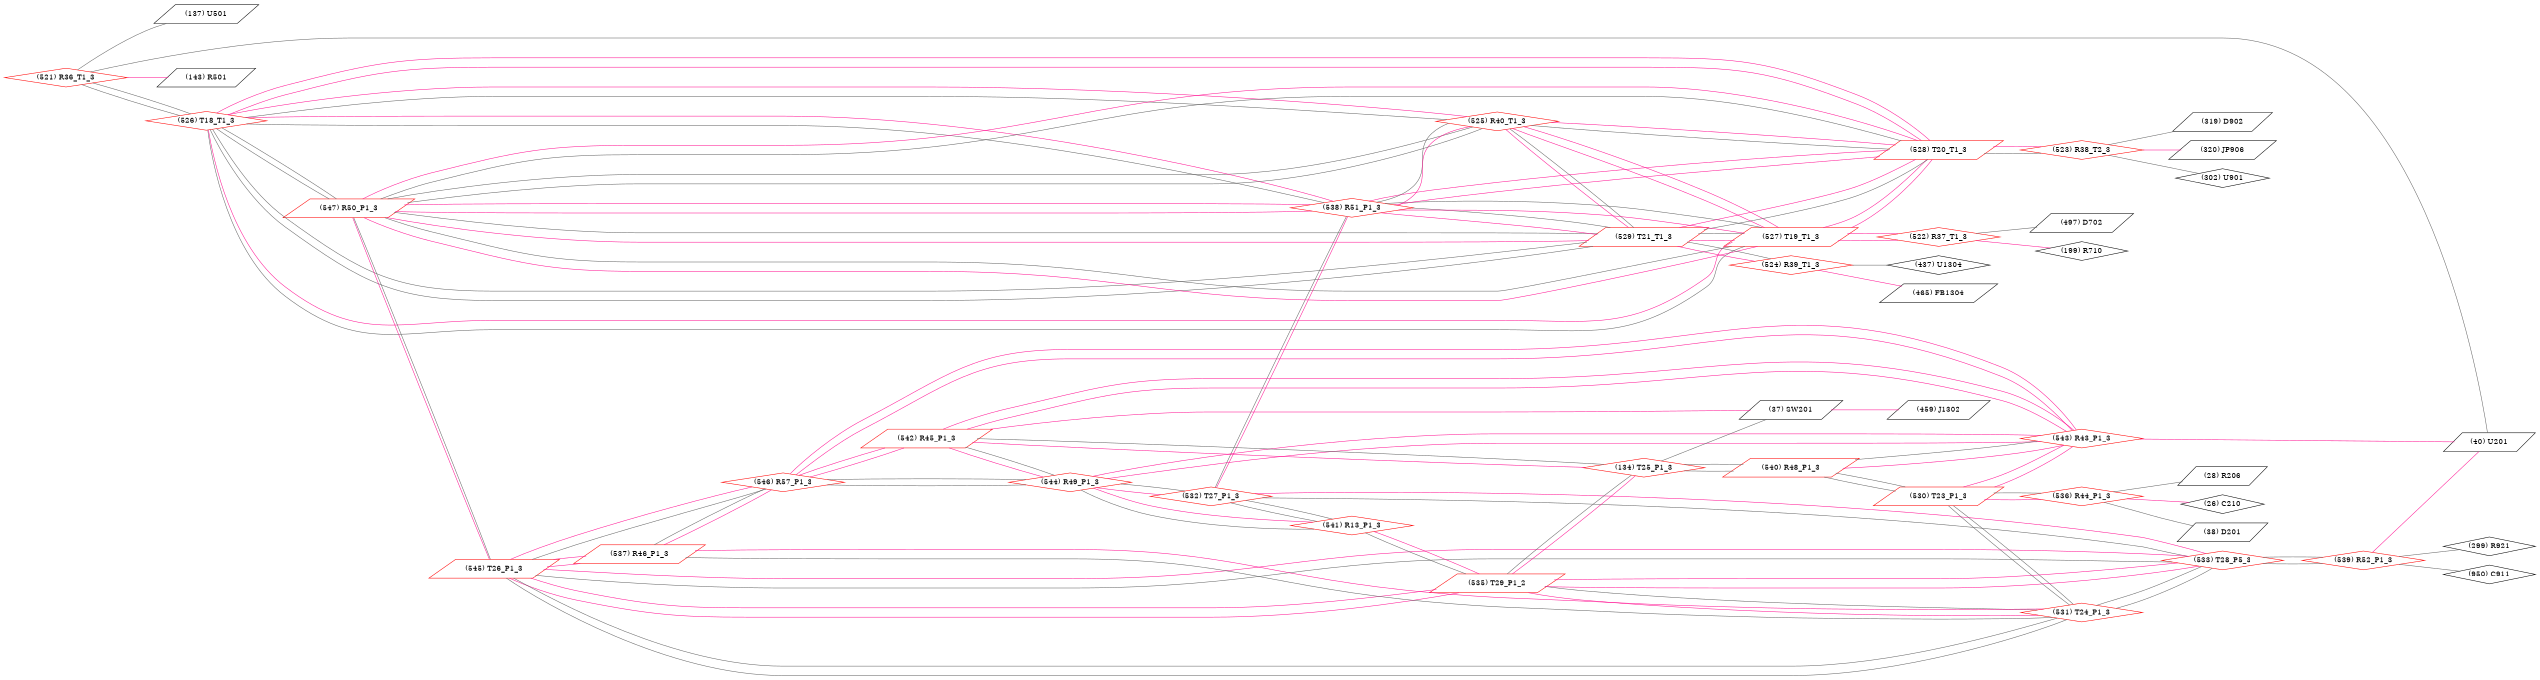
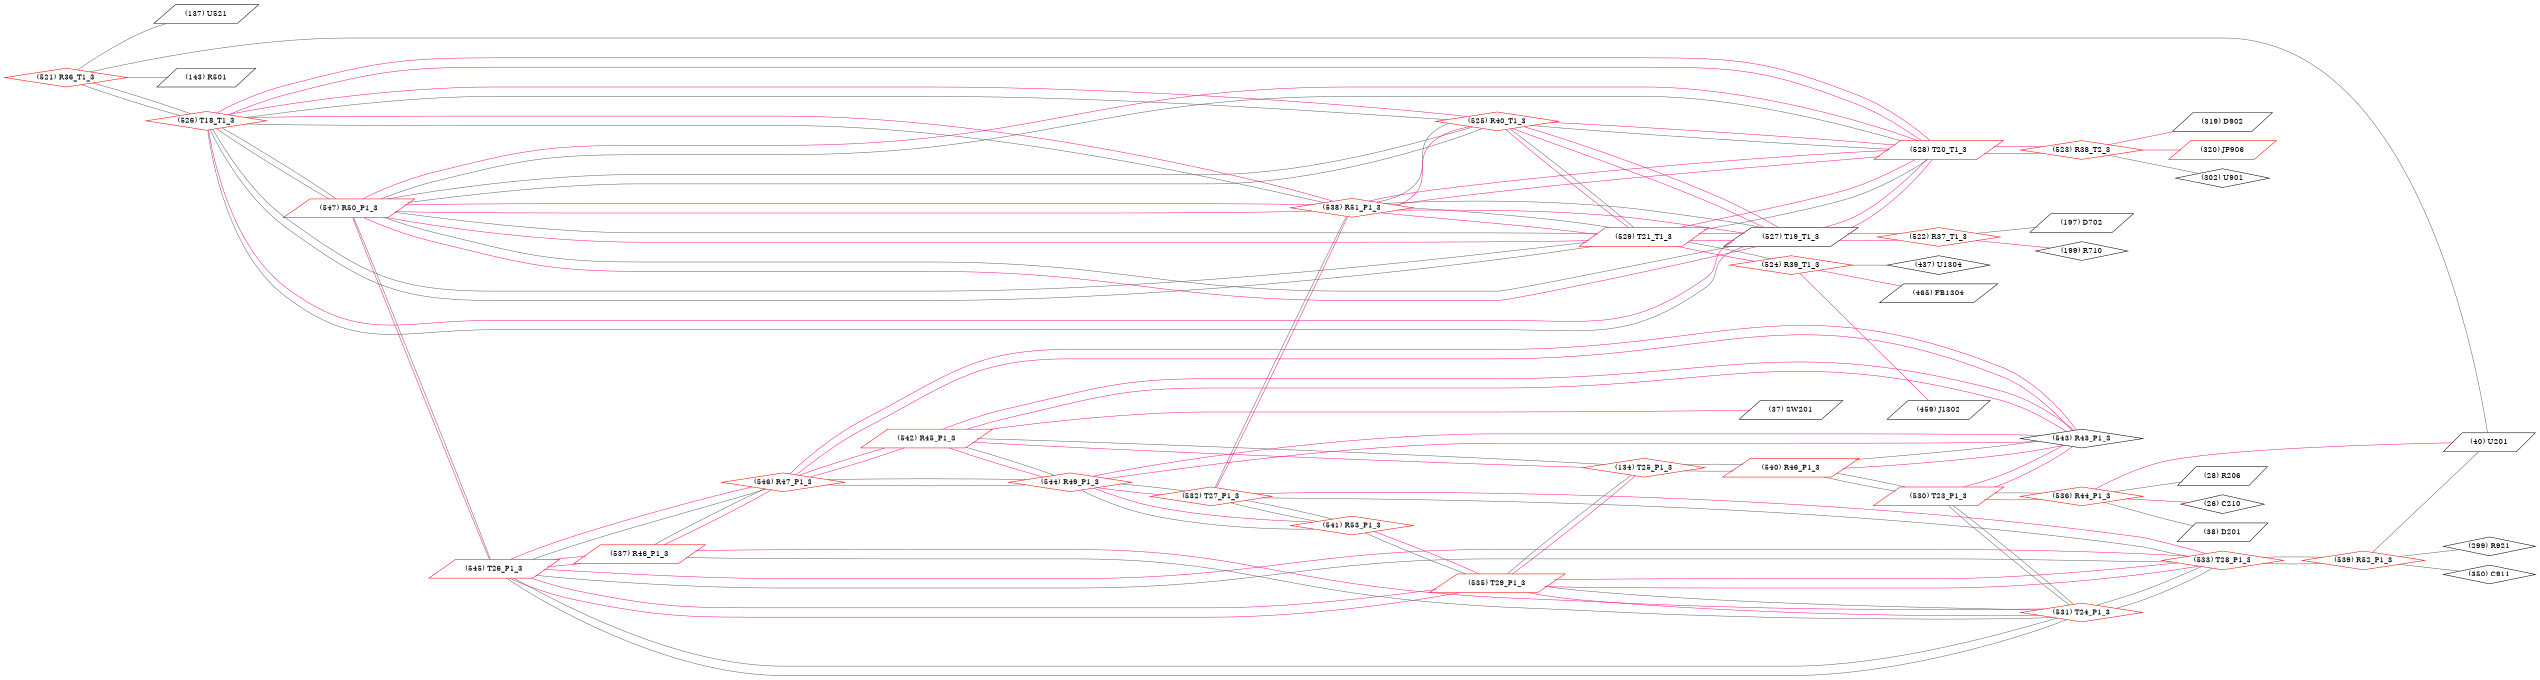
node "(137) U501": label "(137) U501" -> "(137) U521"
edge "(521) R36_T1_3" -- "(143) R501": color deeppink -> gray40
edge "(319) D902" -- "(523) R38_T2_3": color gray40 -> deeppink
node "(320) JP906": color black -> red
node "(497) D702": label "(497) D702" -> "(197) D702"
node "(527) T19_T1_3": color red -> black
edge "(37) SW201" -- "(459) J1302": now "(524) R39_T1_3" -- "(459) J1302"
edge "(37) SW201" -- "(134) T25_P1_3": removed
node "(543) R43_P1_3": color red -> black
edge "(543) R43_P1_3" -- "(40) U201": now "(536) R44_P1_3" -- "(40) U201"
node "(540) R48_P1_3": label "(540) R48_P1_3" -> "(540) R46_P1_3"
node "(546) R57_P1_3": label "(546) R57_P1_3" -> "(546) R47_P1_3"
edge "(40) U201" -- "(539) R52_P1_3": color deeppink -> gray40
node "(541) R13_P1_3": label "(541) R13_P1_3" -> "(541) R53_P1_3"
node "(533) T28_P5_3": label "(533) T28_P5_3" -> "(533) T28_P1_3"
node "(950) C911": label "(950) C911" -> "(350) C911"
node "(535) T29_P1_2": label "(535) T29_P1_2" -> "(535) T29_P1_3"
